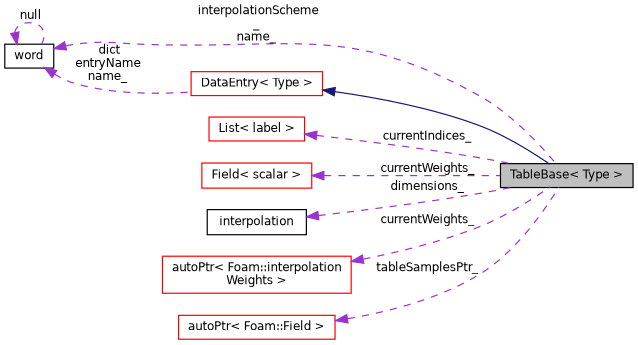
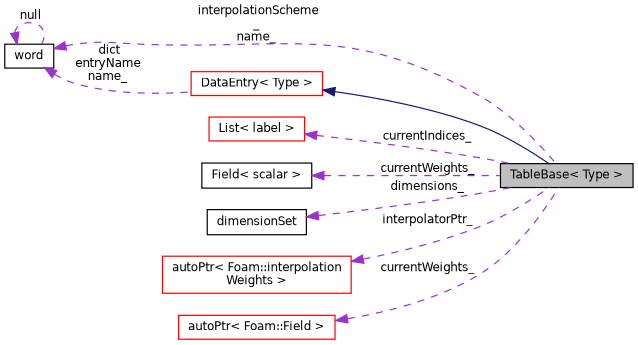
node "Field< scalar >": color red -> black
edge "TableBase< Type >" -> "autoPtr< Foam::interpolation Weights >": label " currentWeights_" -> " interpolatorPtr_"
node "interpolation": label "interpolation" -> "dimensionSet"
edge "TableBase< Type >" -> "autoPtr< Foam::Field >": label " tableSamplesPtr_" -> " currentWeights_"
